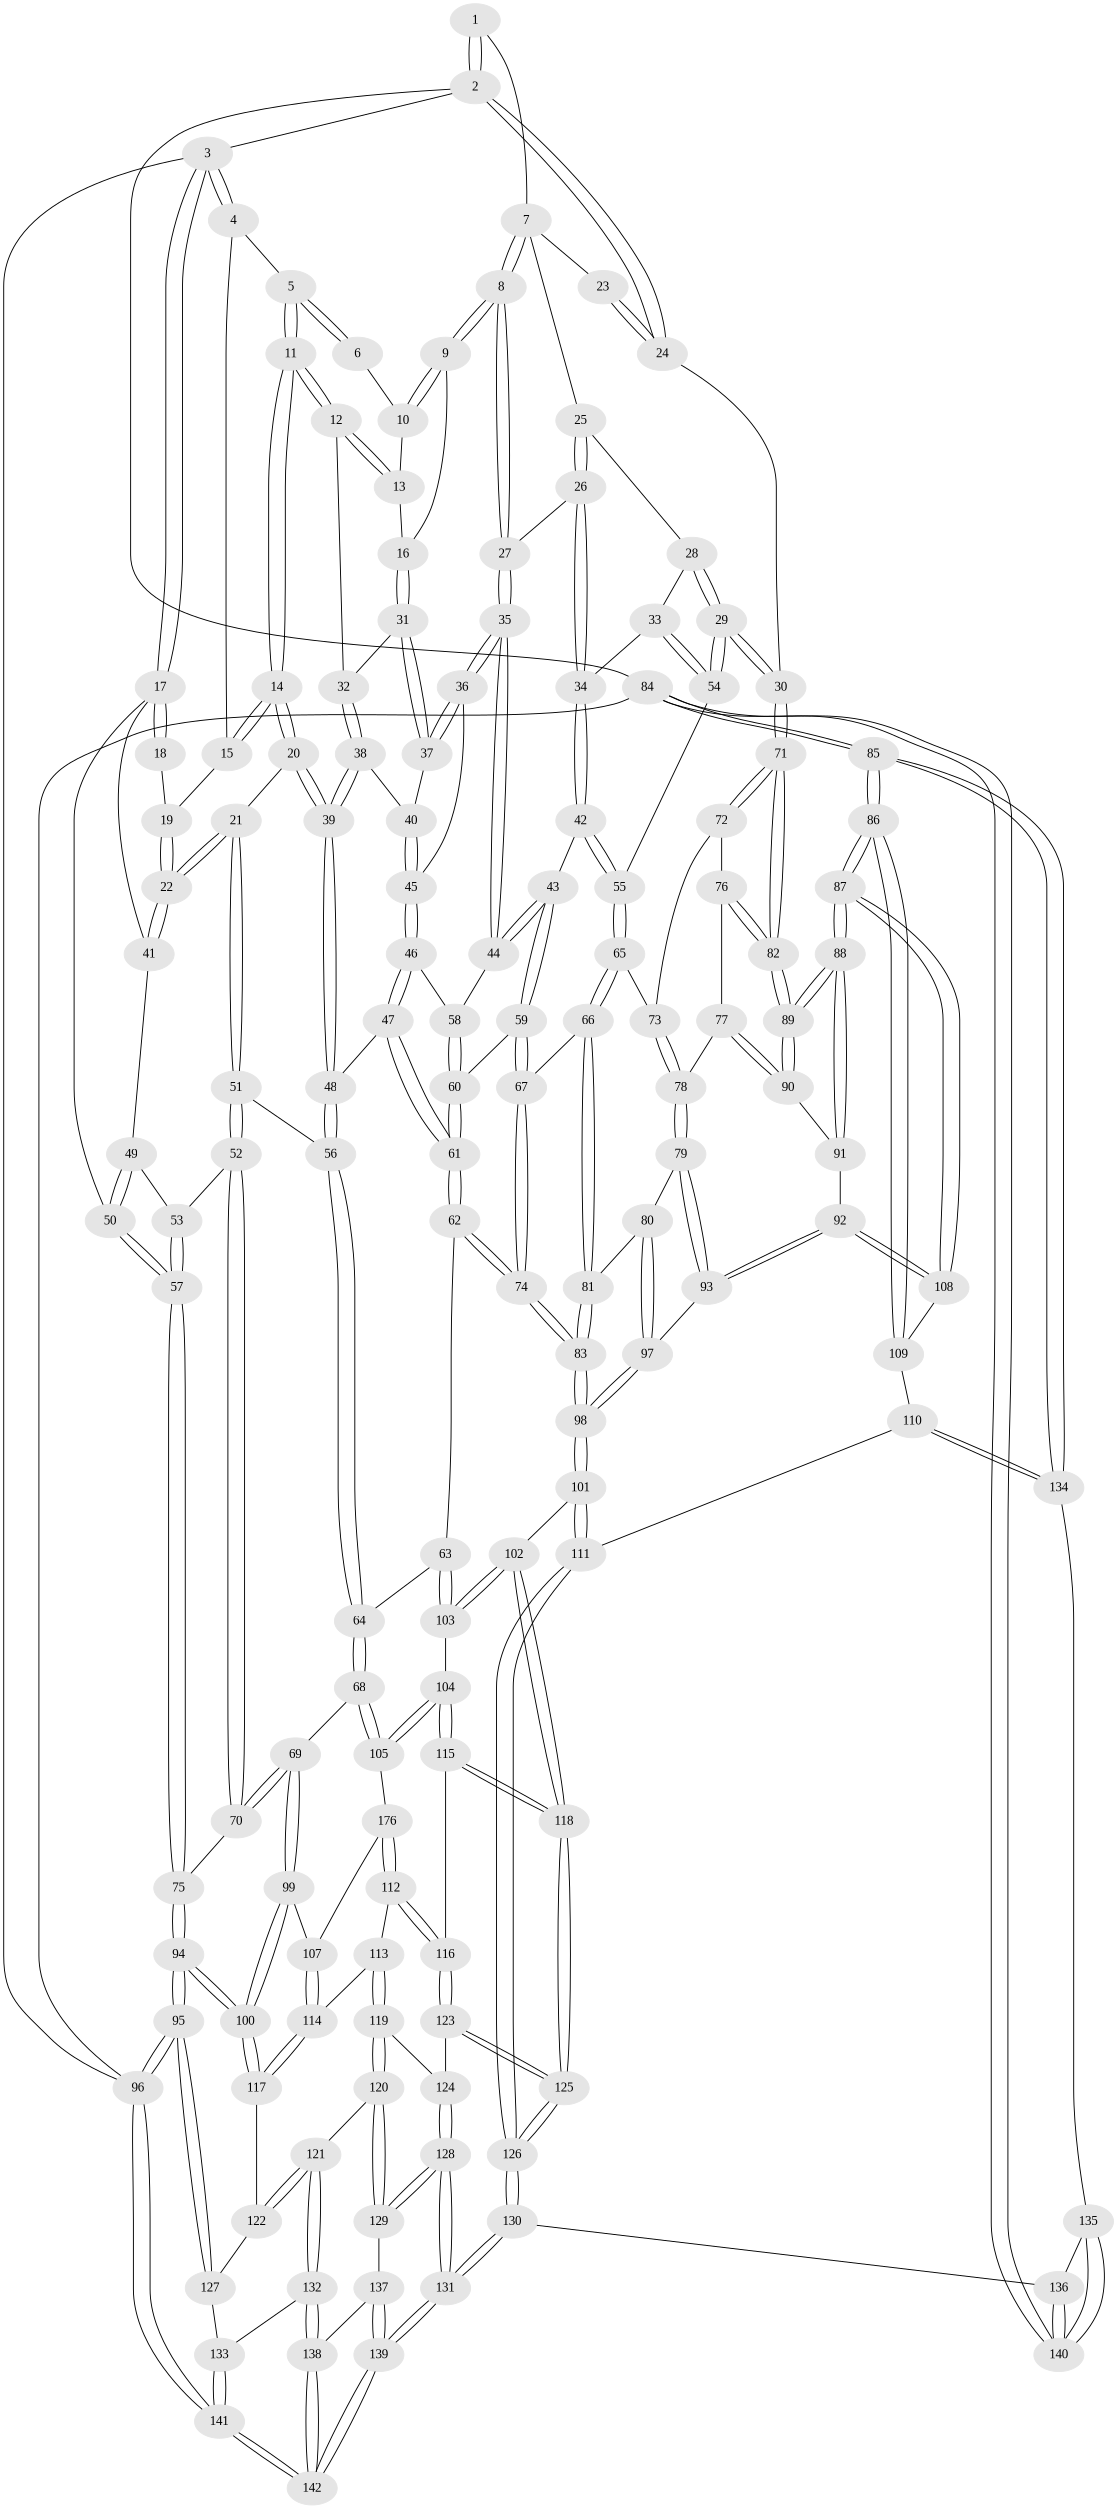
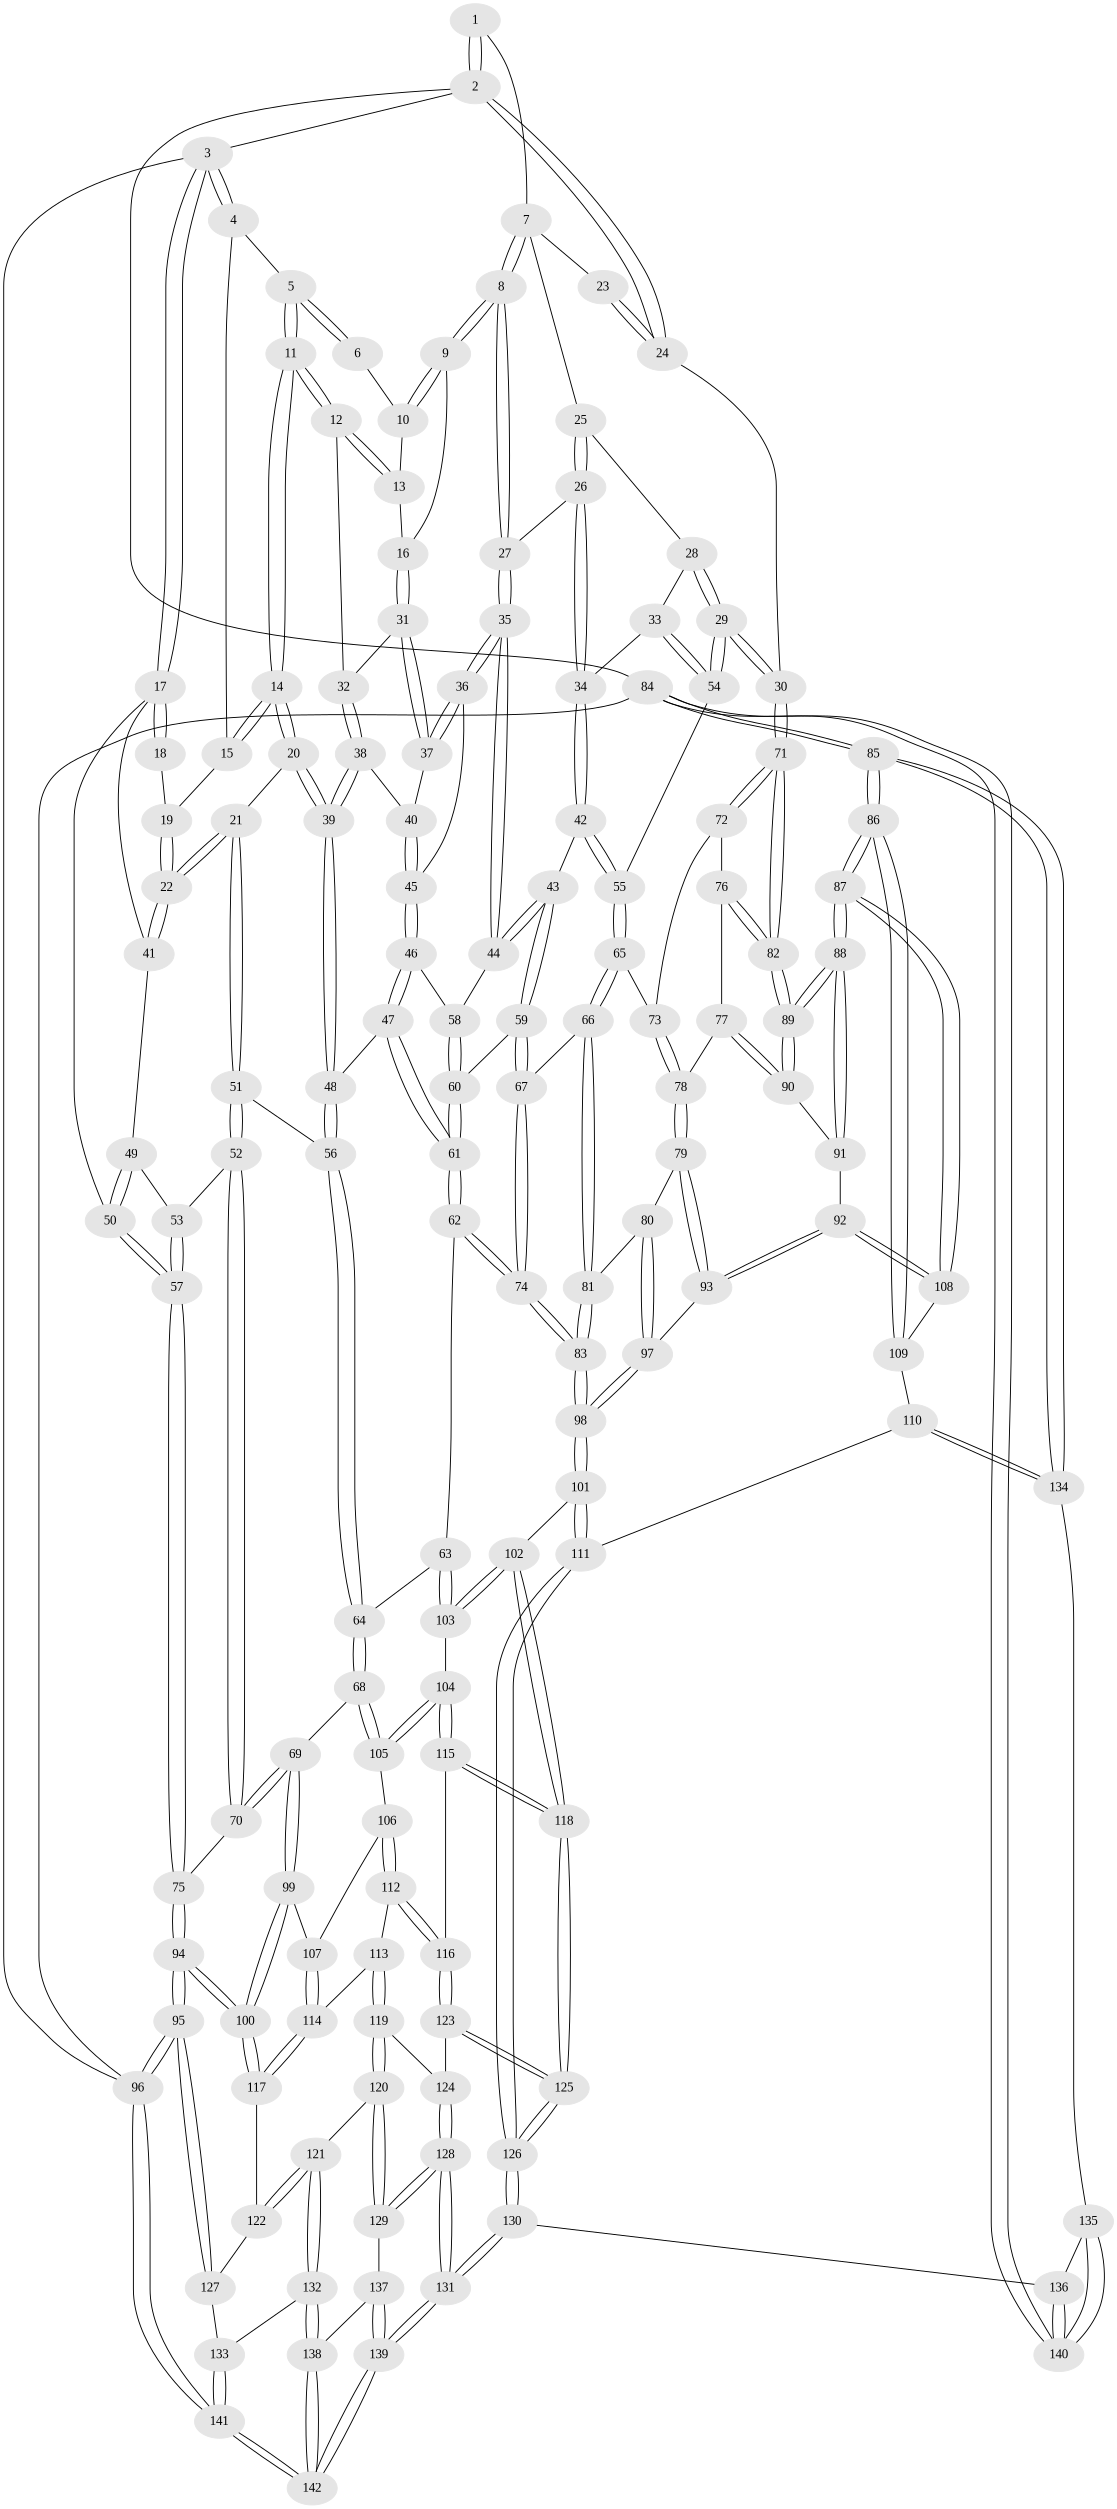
node "176": label "176" -> "106"
